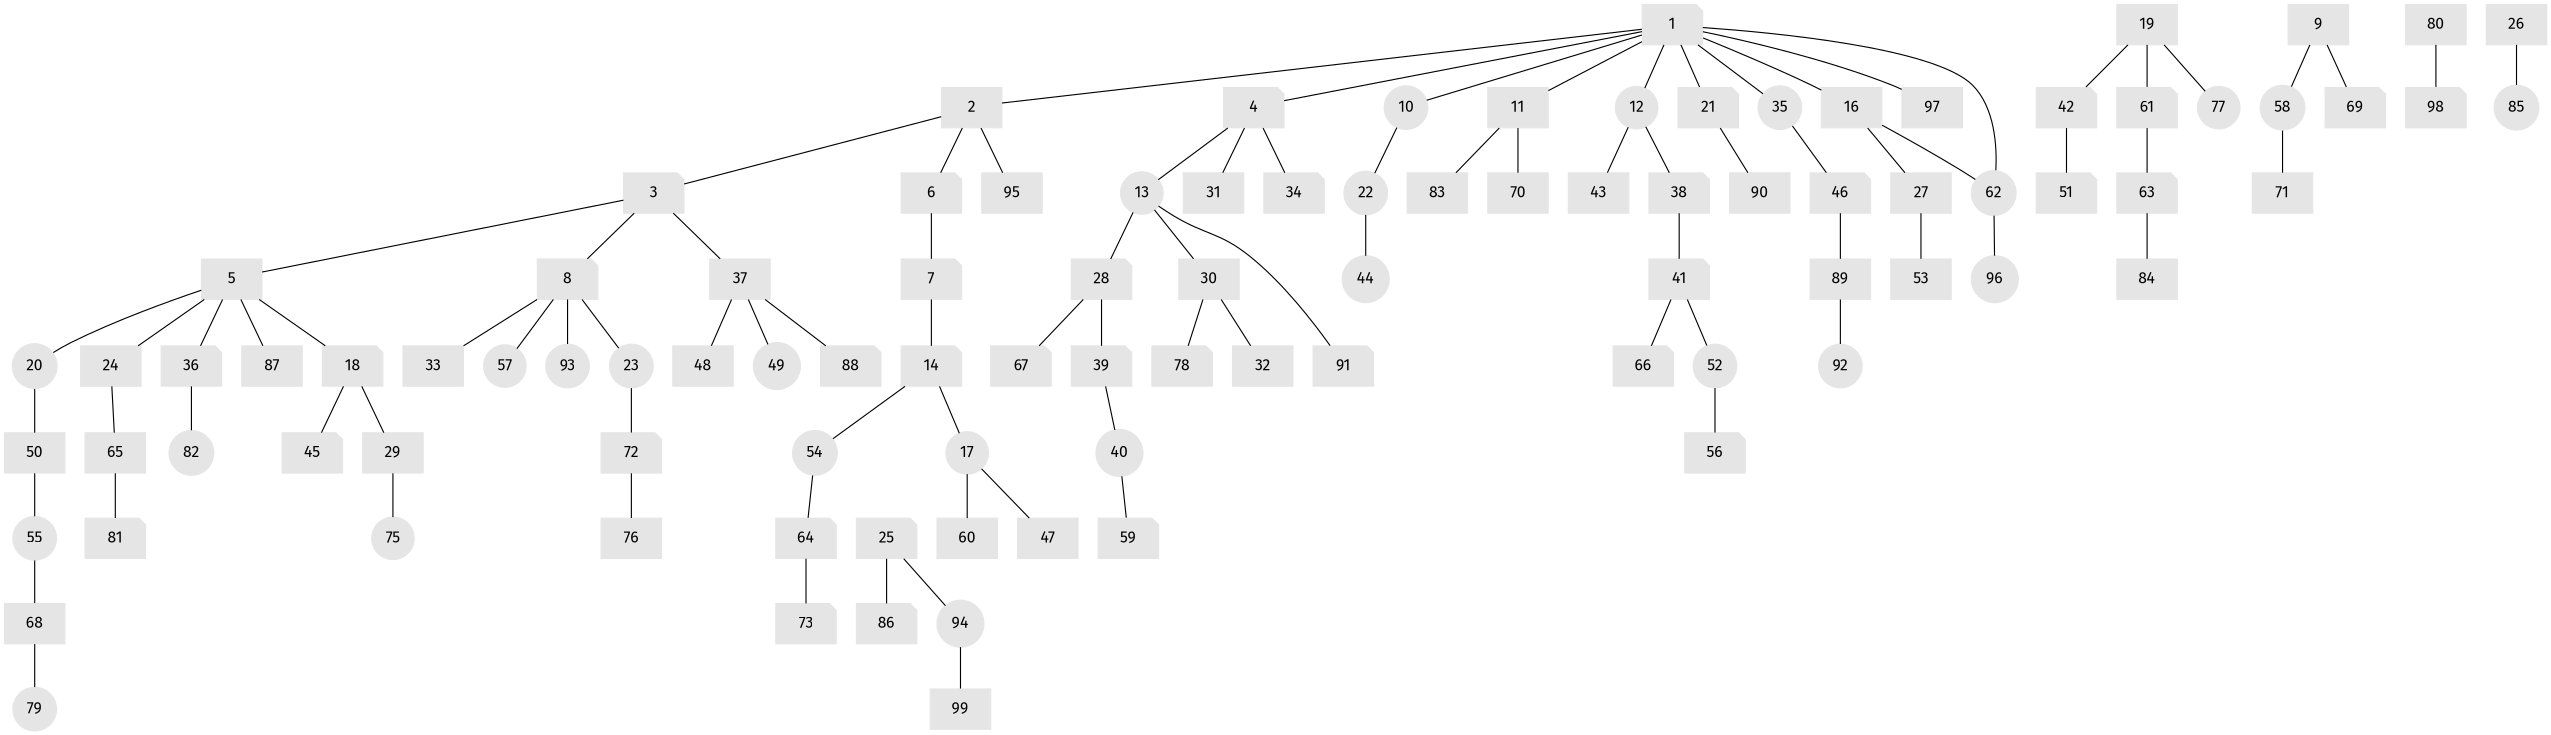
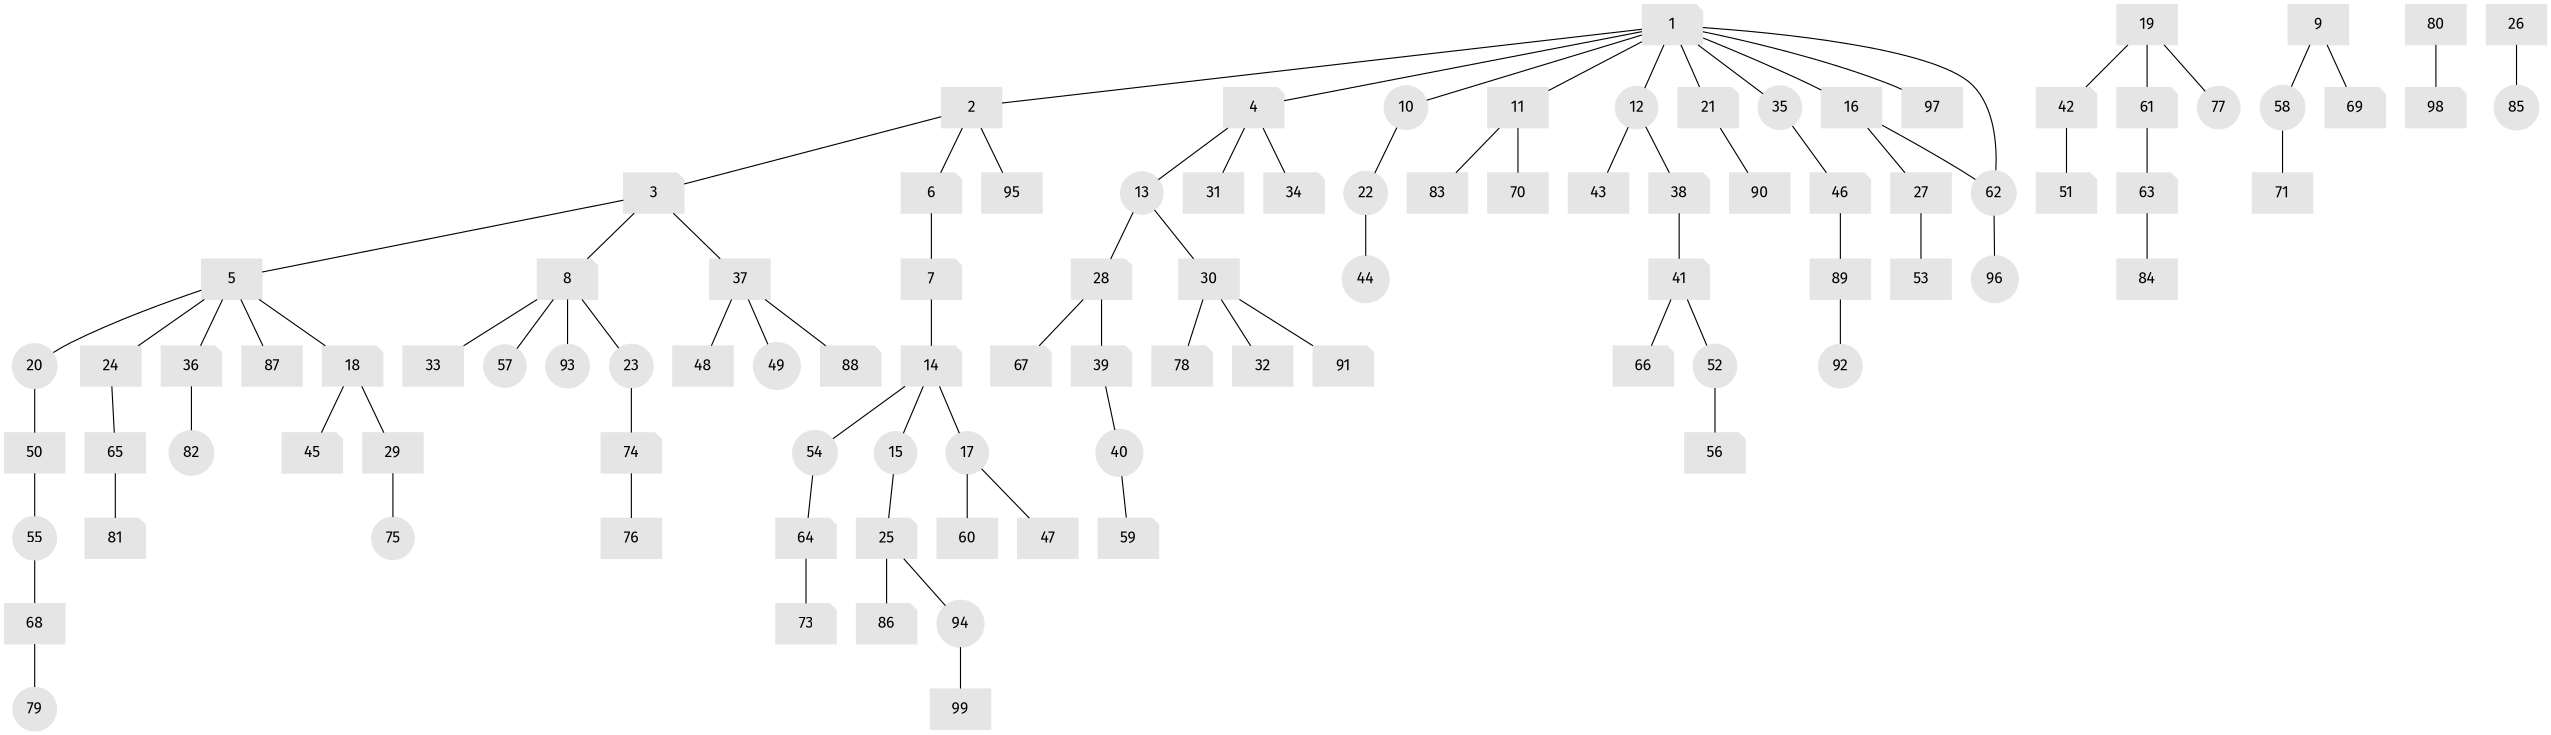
edge "13" -- "91": now "30" -- "91"
node "72": label "72" -> "74"
node "15": added
